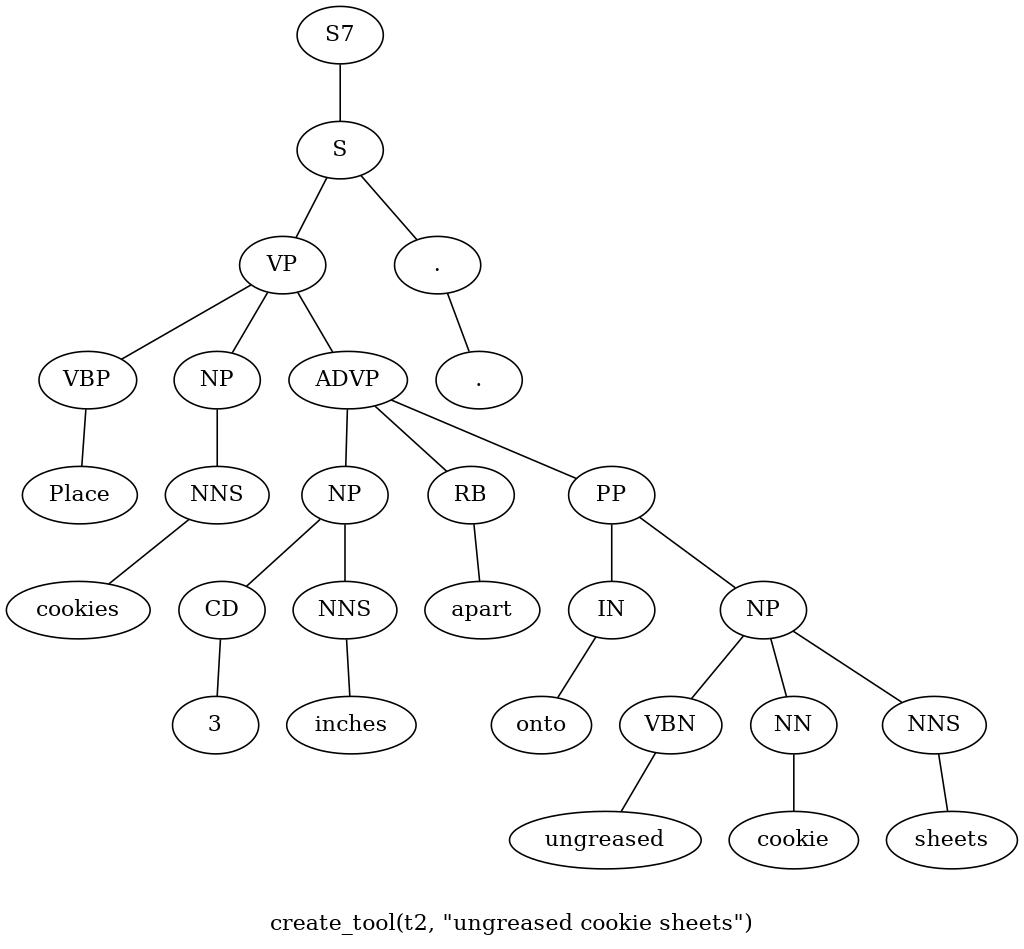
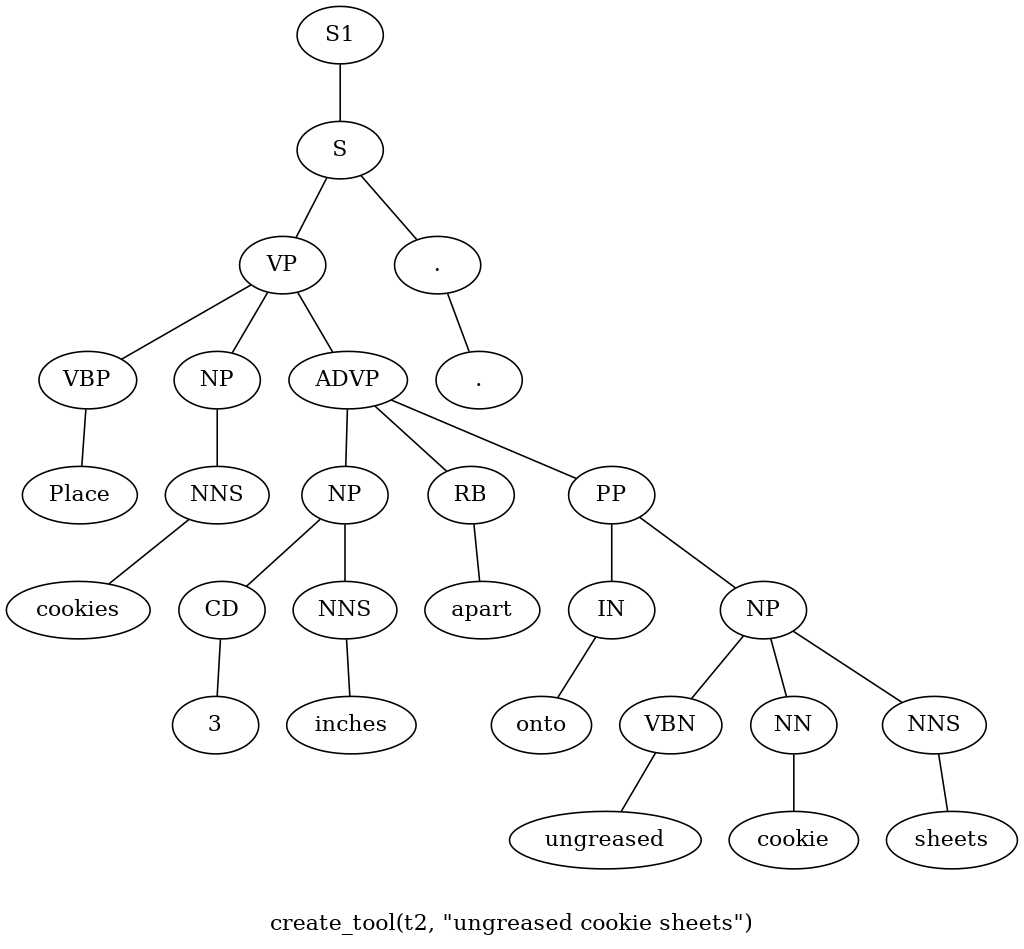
node "S7": label "S7" -> "S1"
